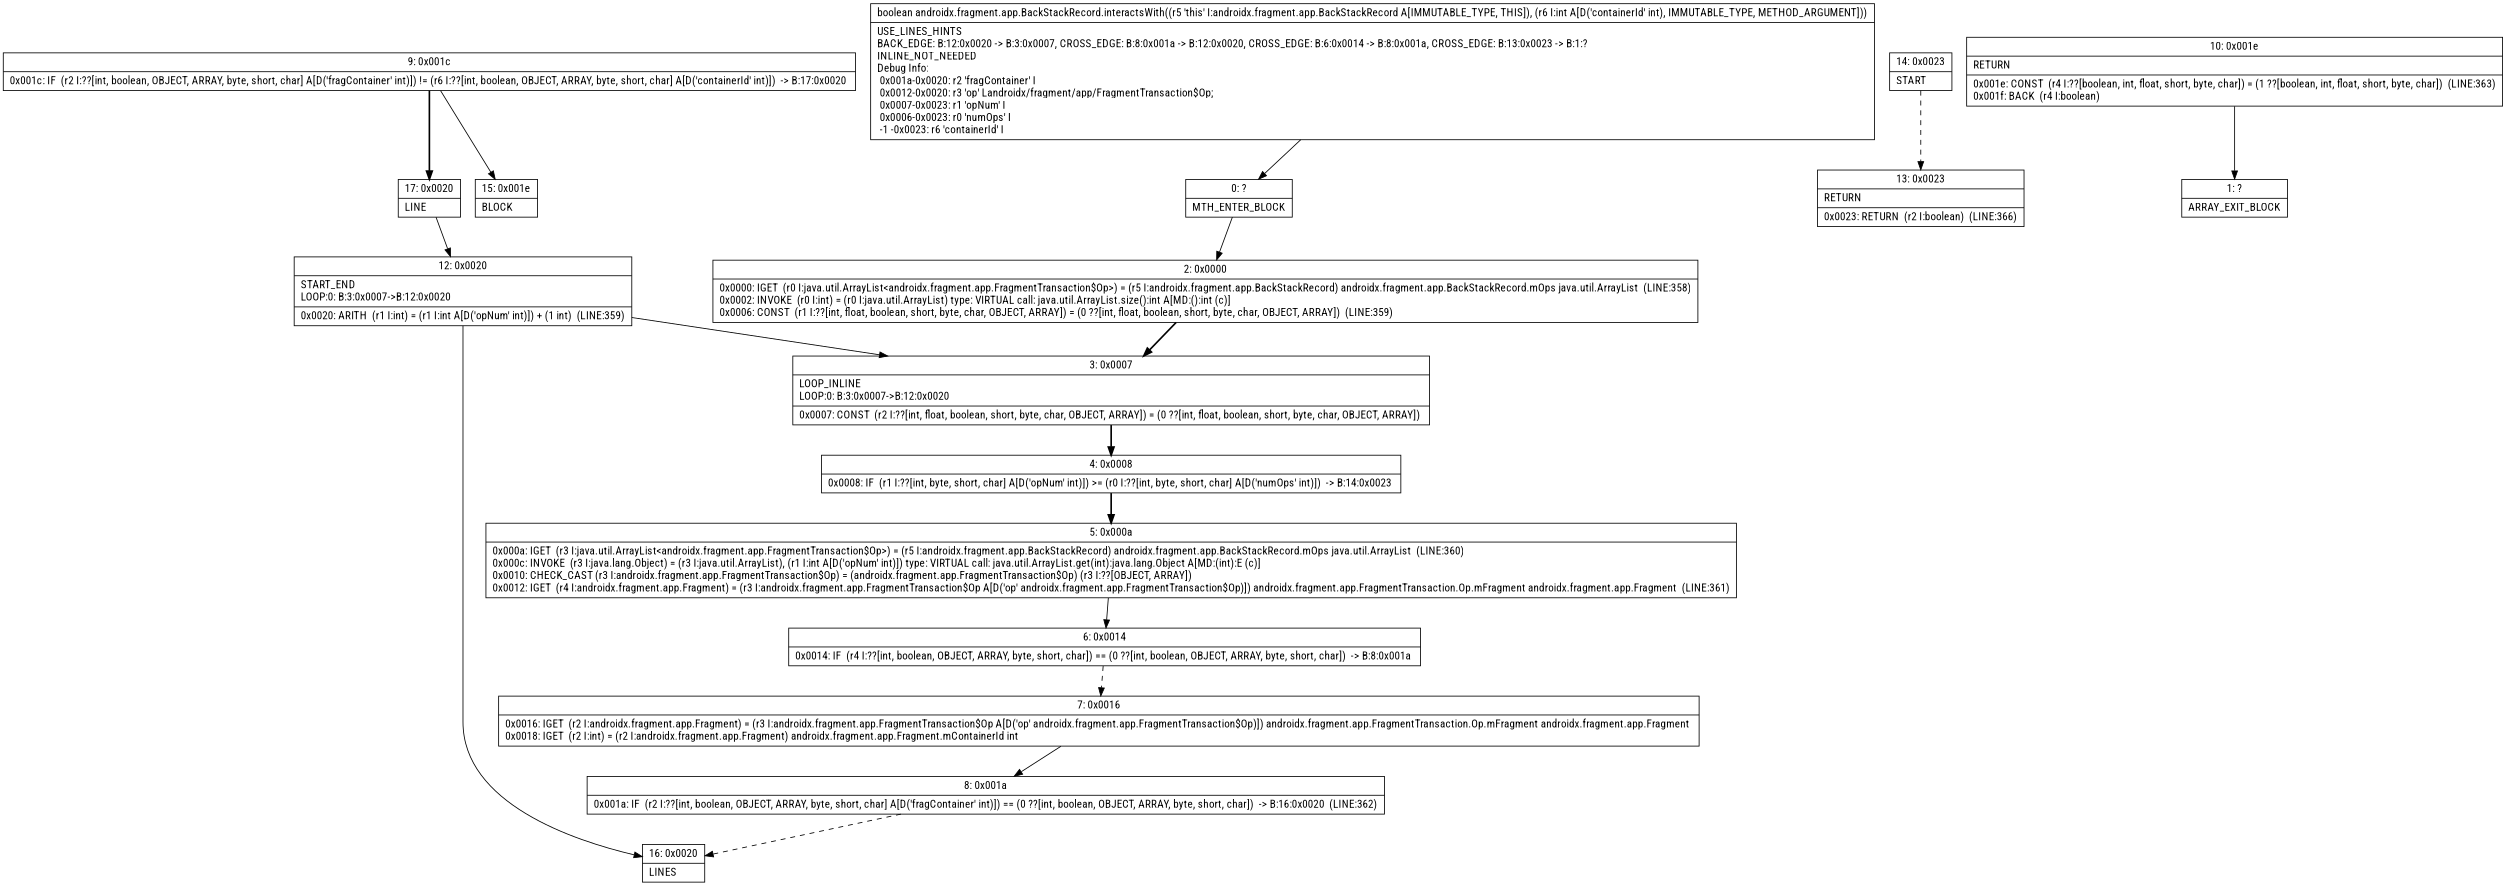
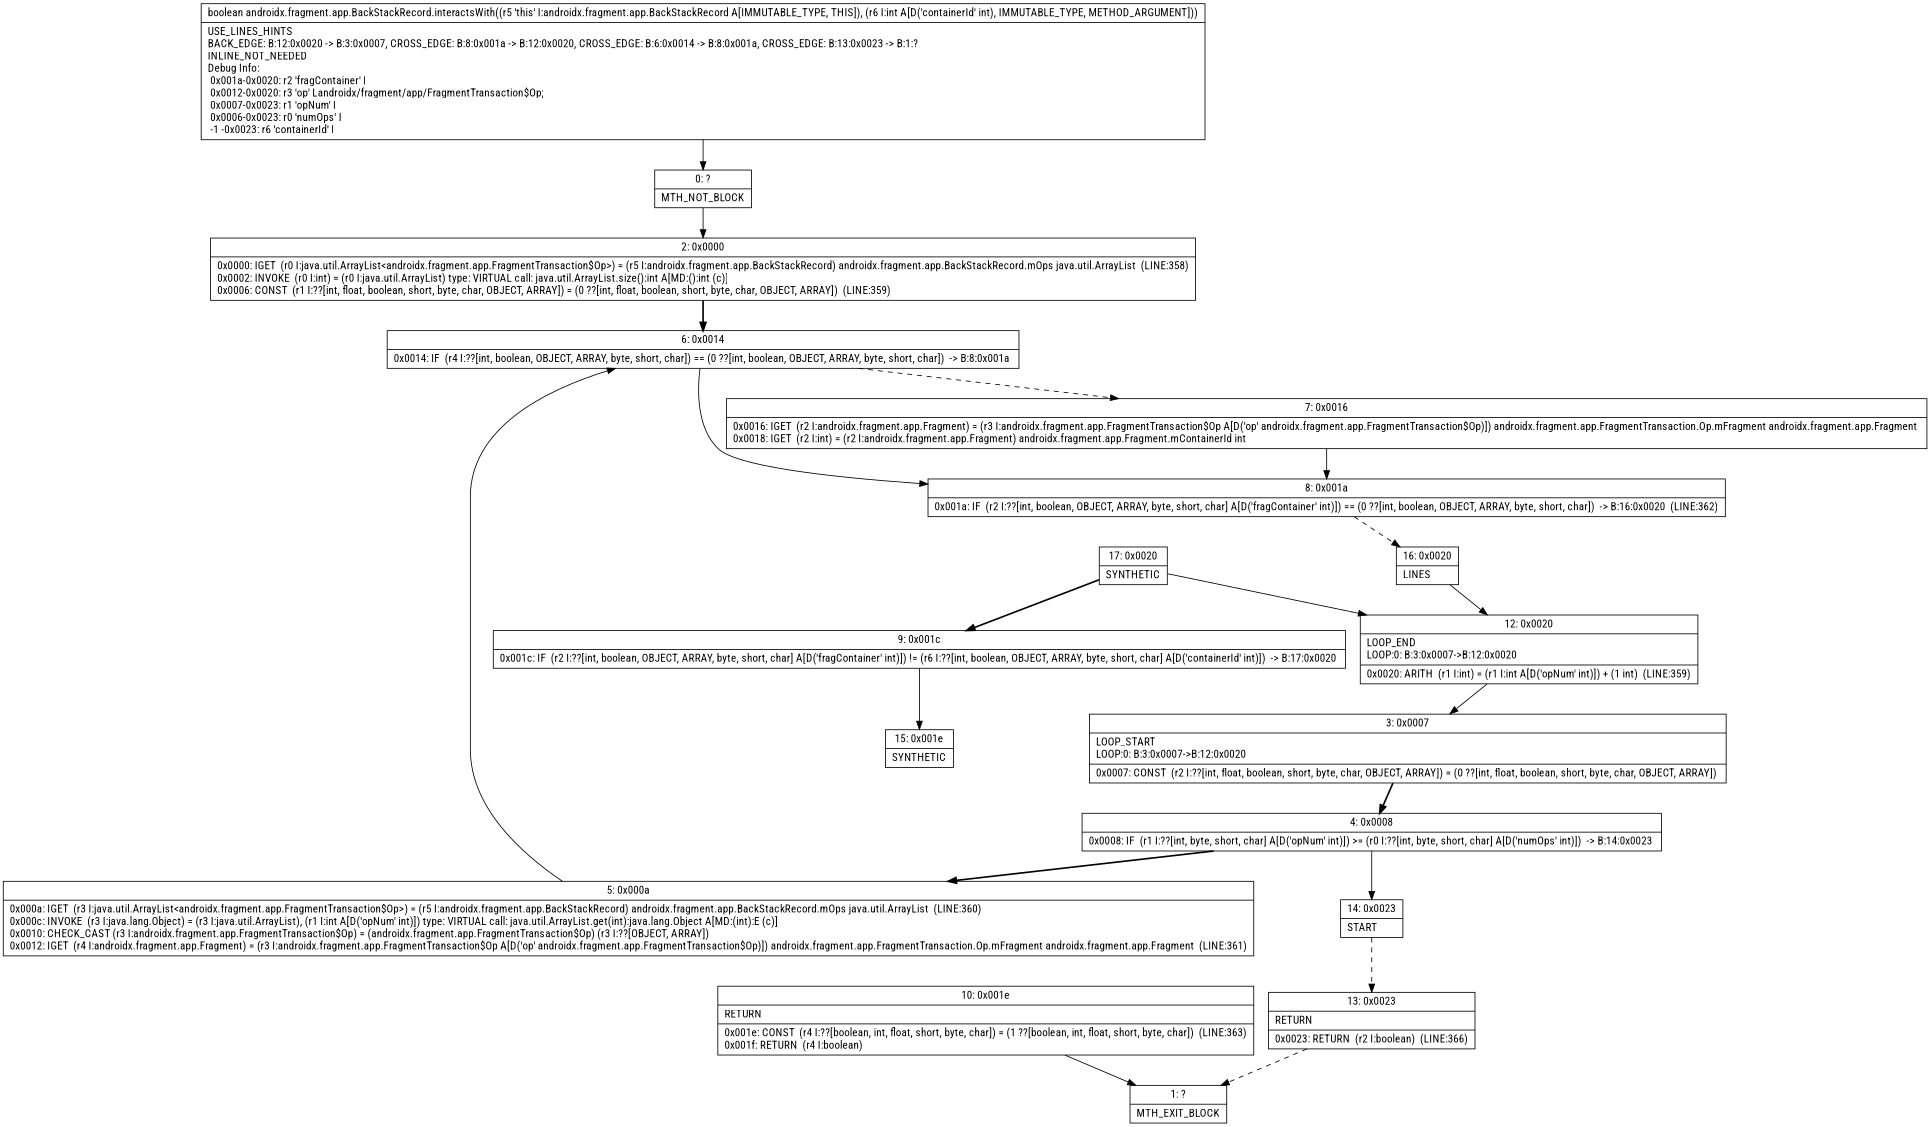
node "10: 0x001e": text "0x001f: BACK  (r4 I:boolean)" -> "0x001f: RETURN  (r4 I:boolean)"
edge "9: 0x001c" -> "17: 0x0020": reversed
node "17: 0x0020": text "LINE" -> "SYNTHETIC"
node "15: 0x001e": text "BLOCK" -> "SYNTHETIC"
node "0: ?": text "MTH_ENTER_BLOCK" -> "MTH_NOT_BLOCK"
node "1: ?": text "ARRAY_EXIT_BLOCK" -> "MTH_EXIT_BLOCK"
node "12: 0x0020": text "START_END" -> "LOOP_END"
edge "2: 0x0000" -> "3: 0x0007": now "2: 0x0000" -> "6: 0x0014"
node "3: 0x0007": text "LOOP_INLINE" -> "LOOP_START"
edge "6: 0x0014" -> "8: 0x001a": added
edge "12: 0x0020" -> "16: 0x0020": reversed
edge "4: 0x0008" -> "14: 0x0023": added
edge "13: 0x0023" -> "1: ?": added
